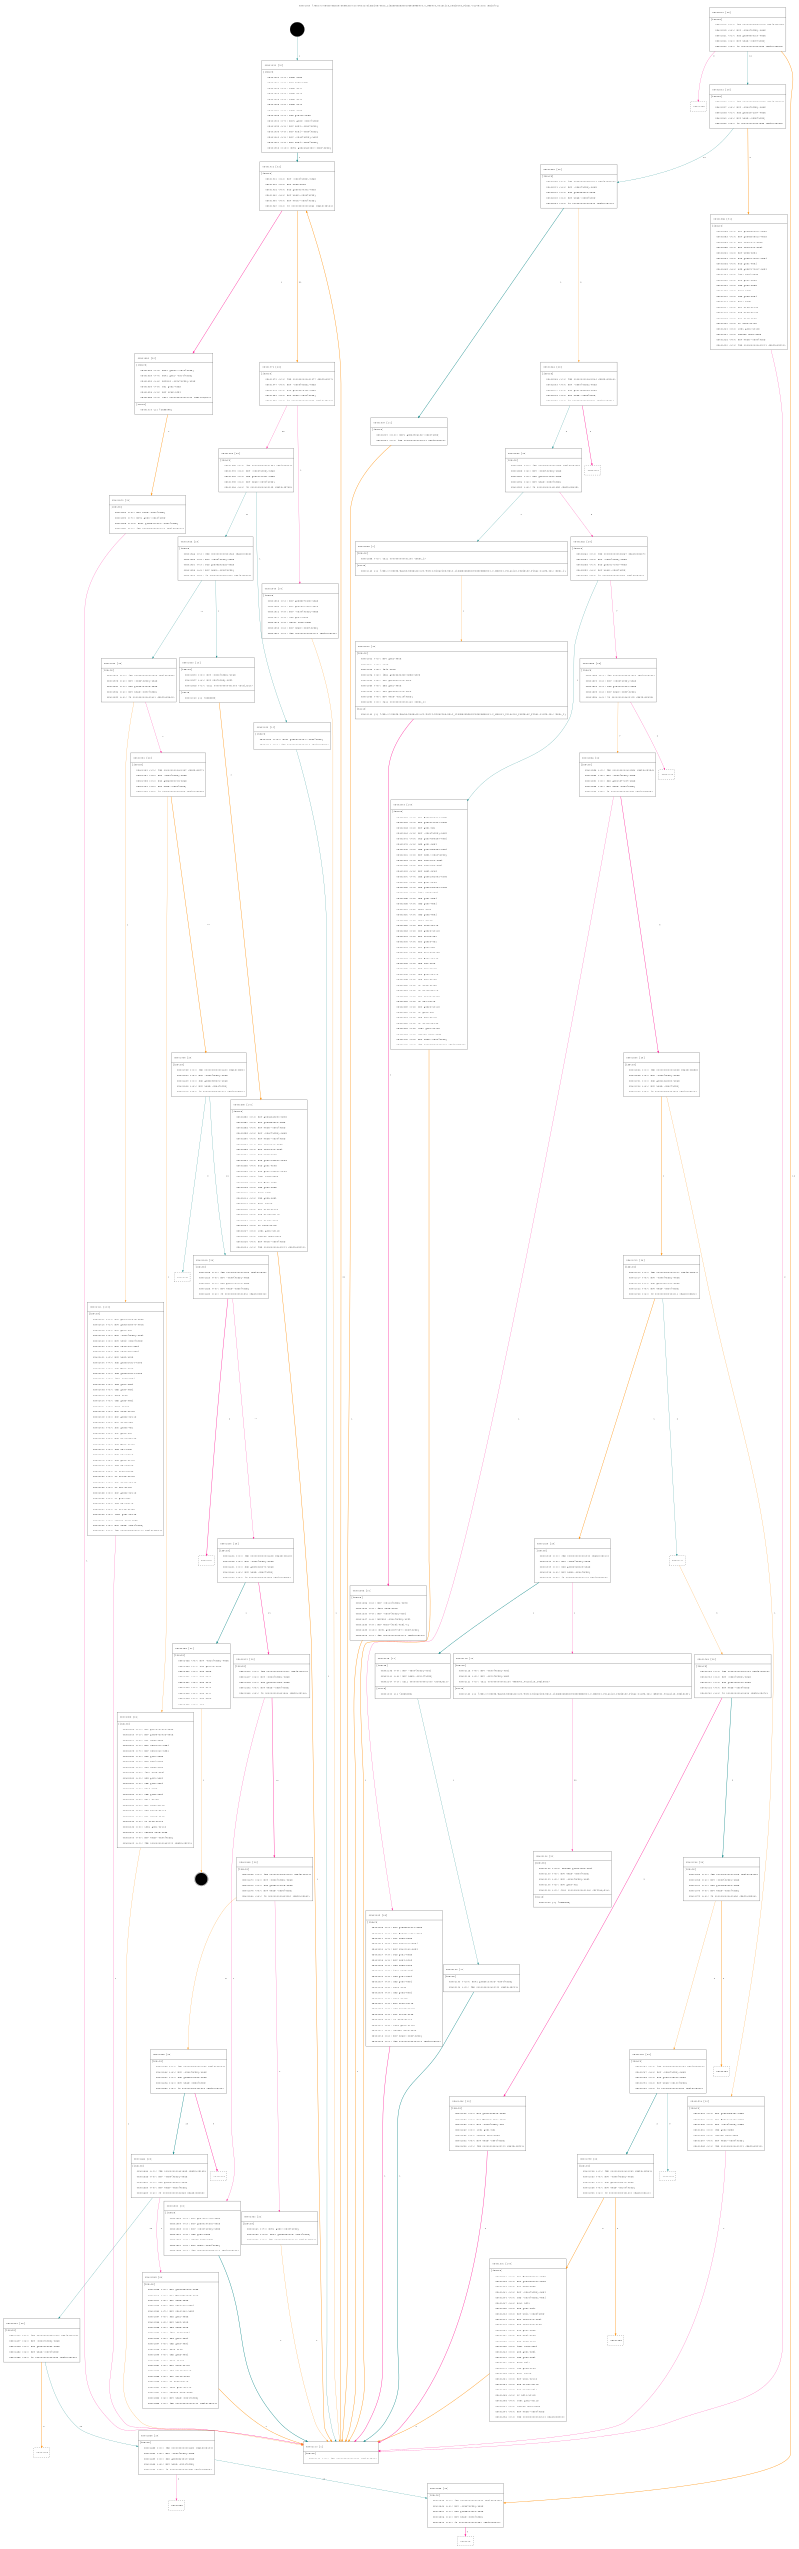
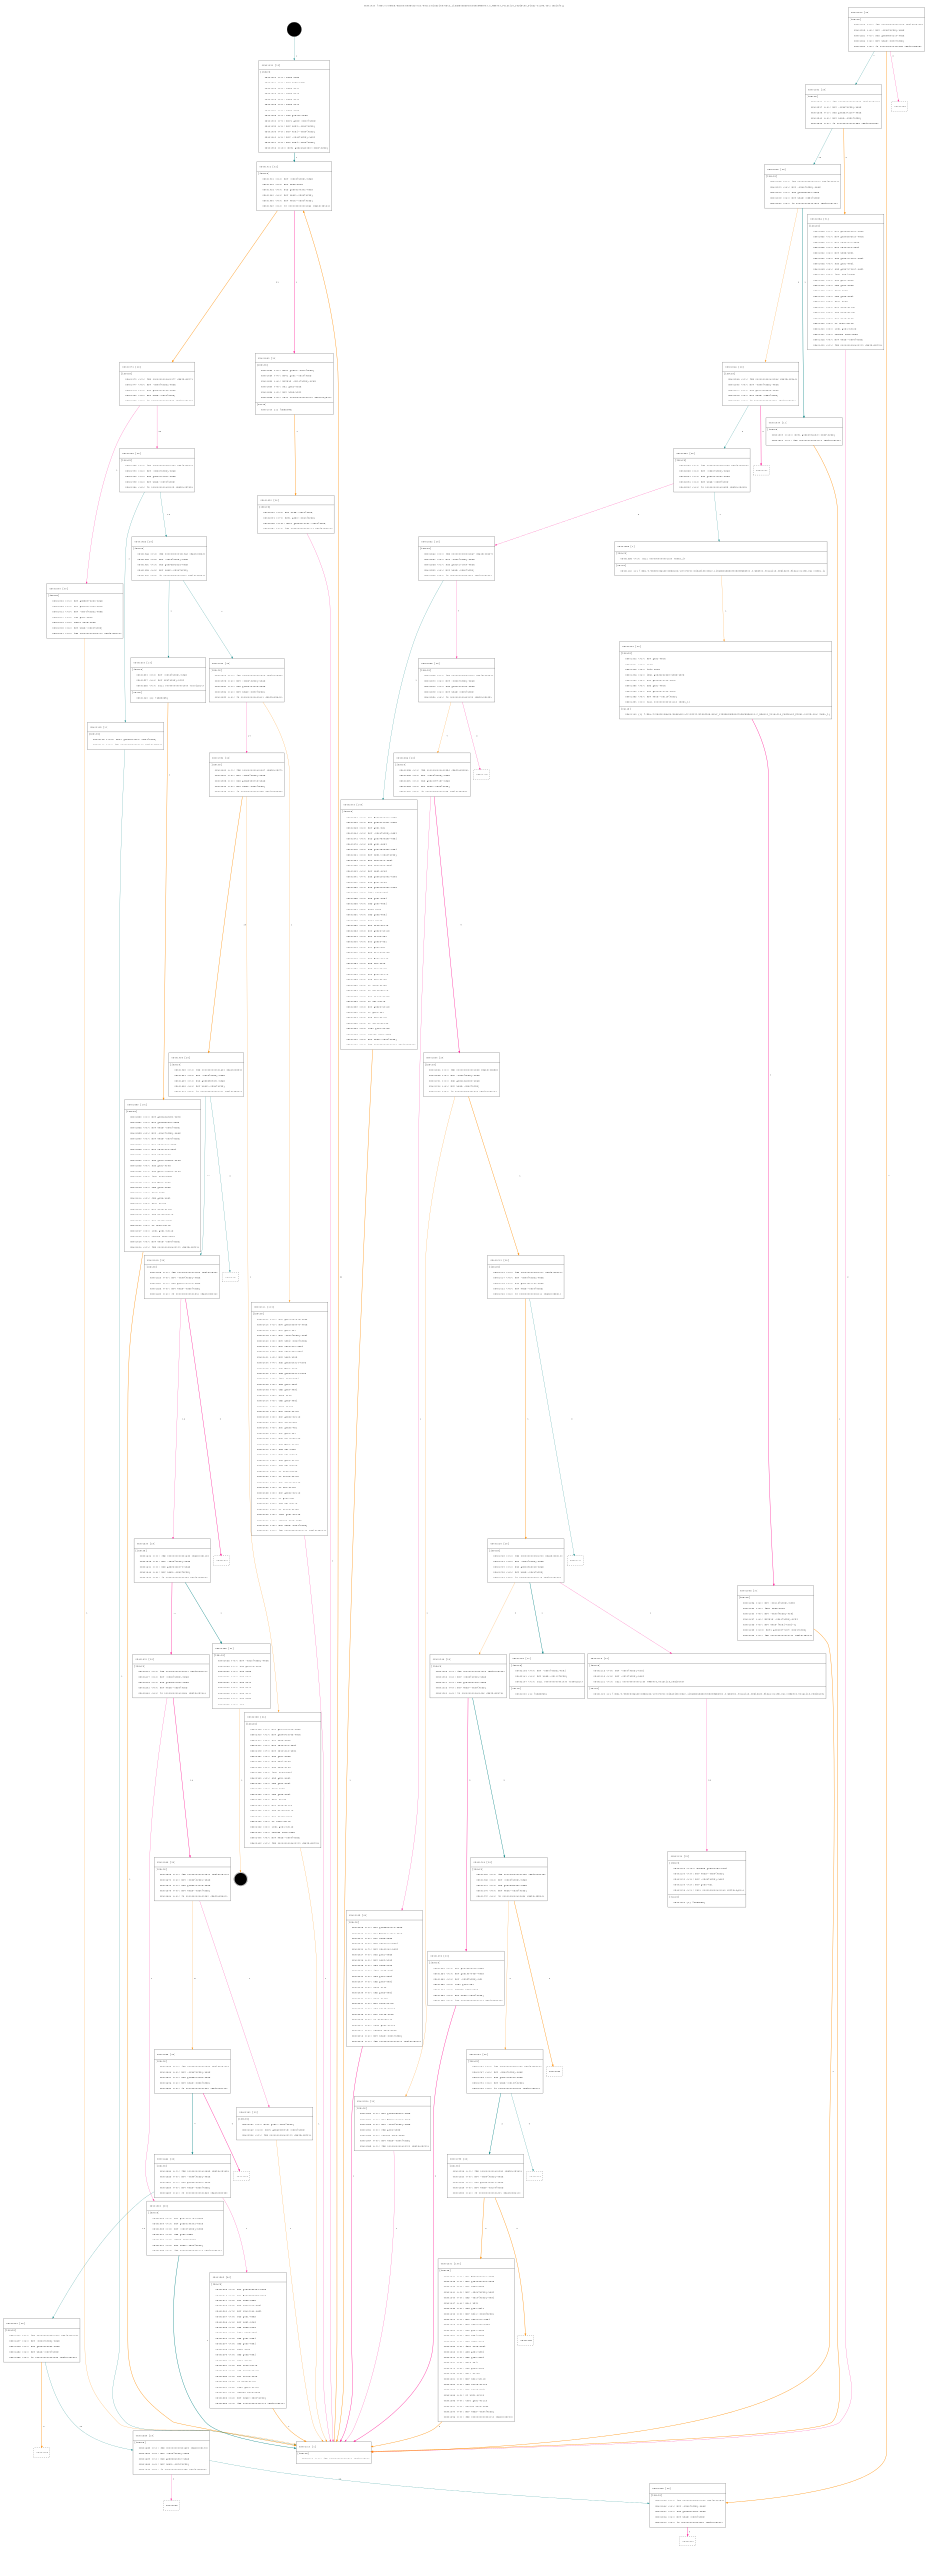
edge "0x402511" -> "0x401c4a [28]": now "0x401c2e [28]" -> "0x401c4a [28]"
node "0x40214c [15]": removed
